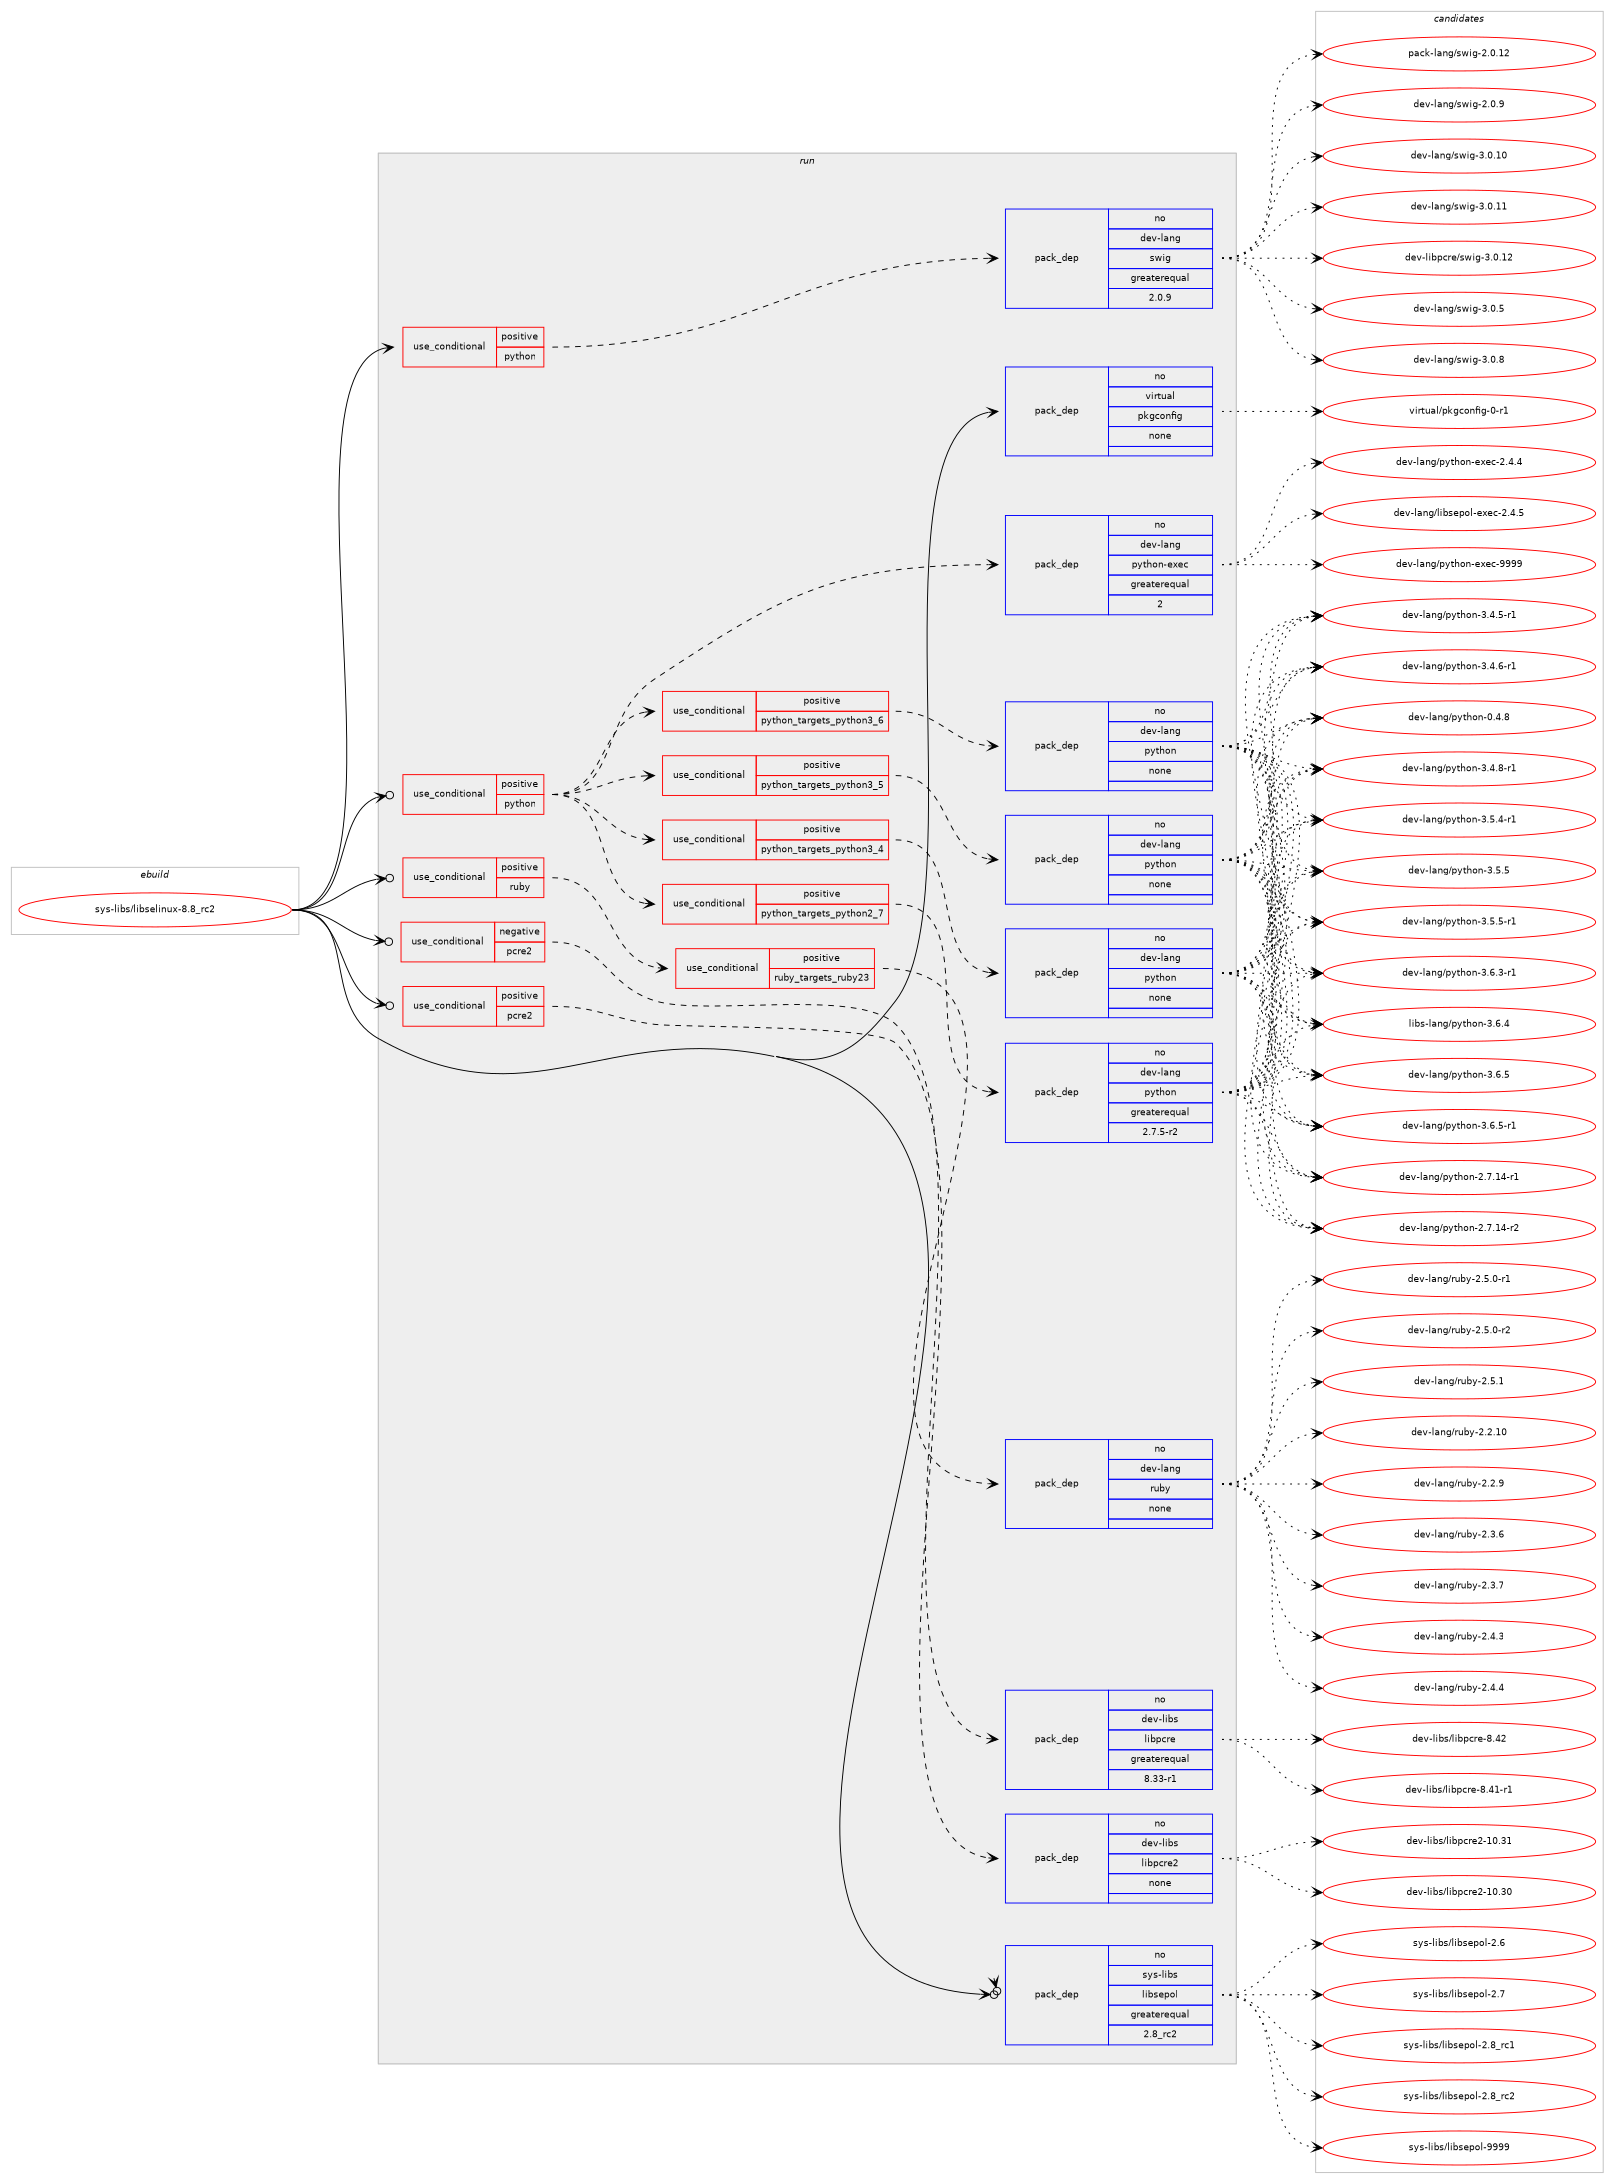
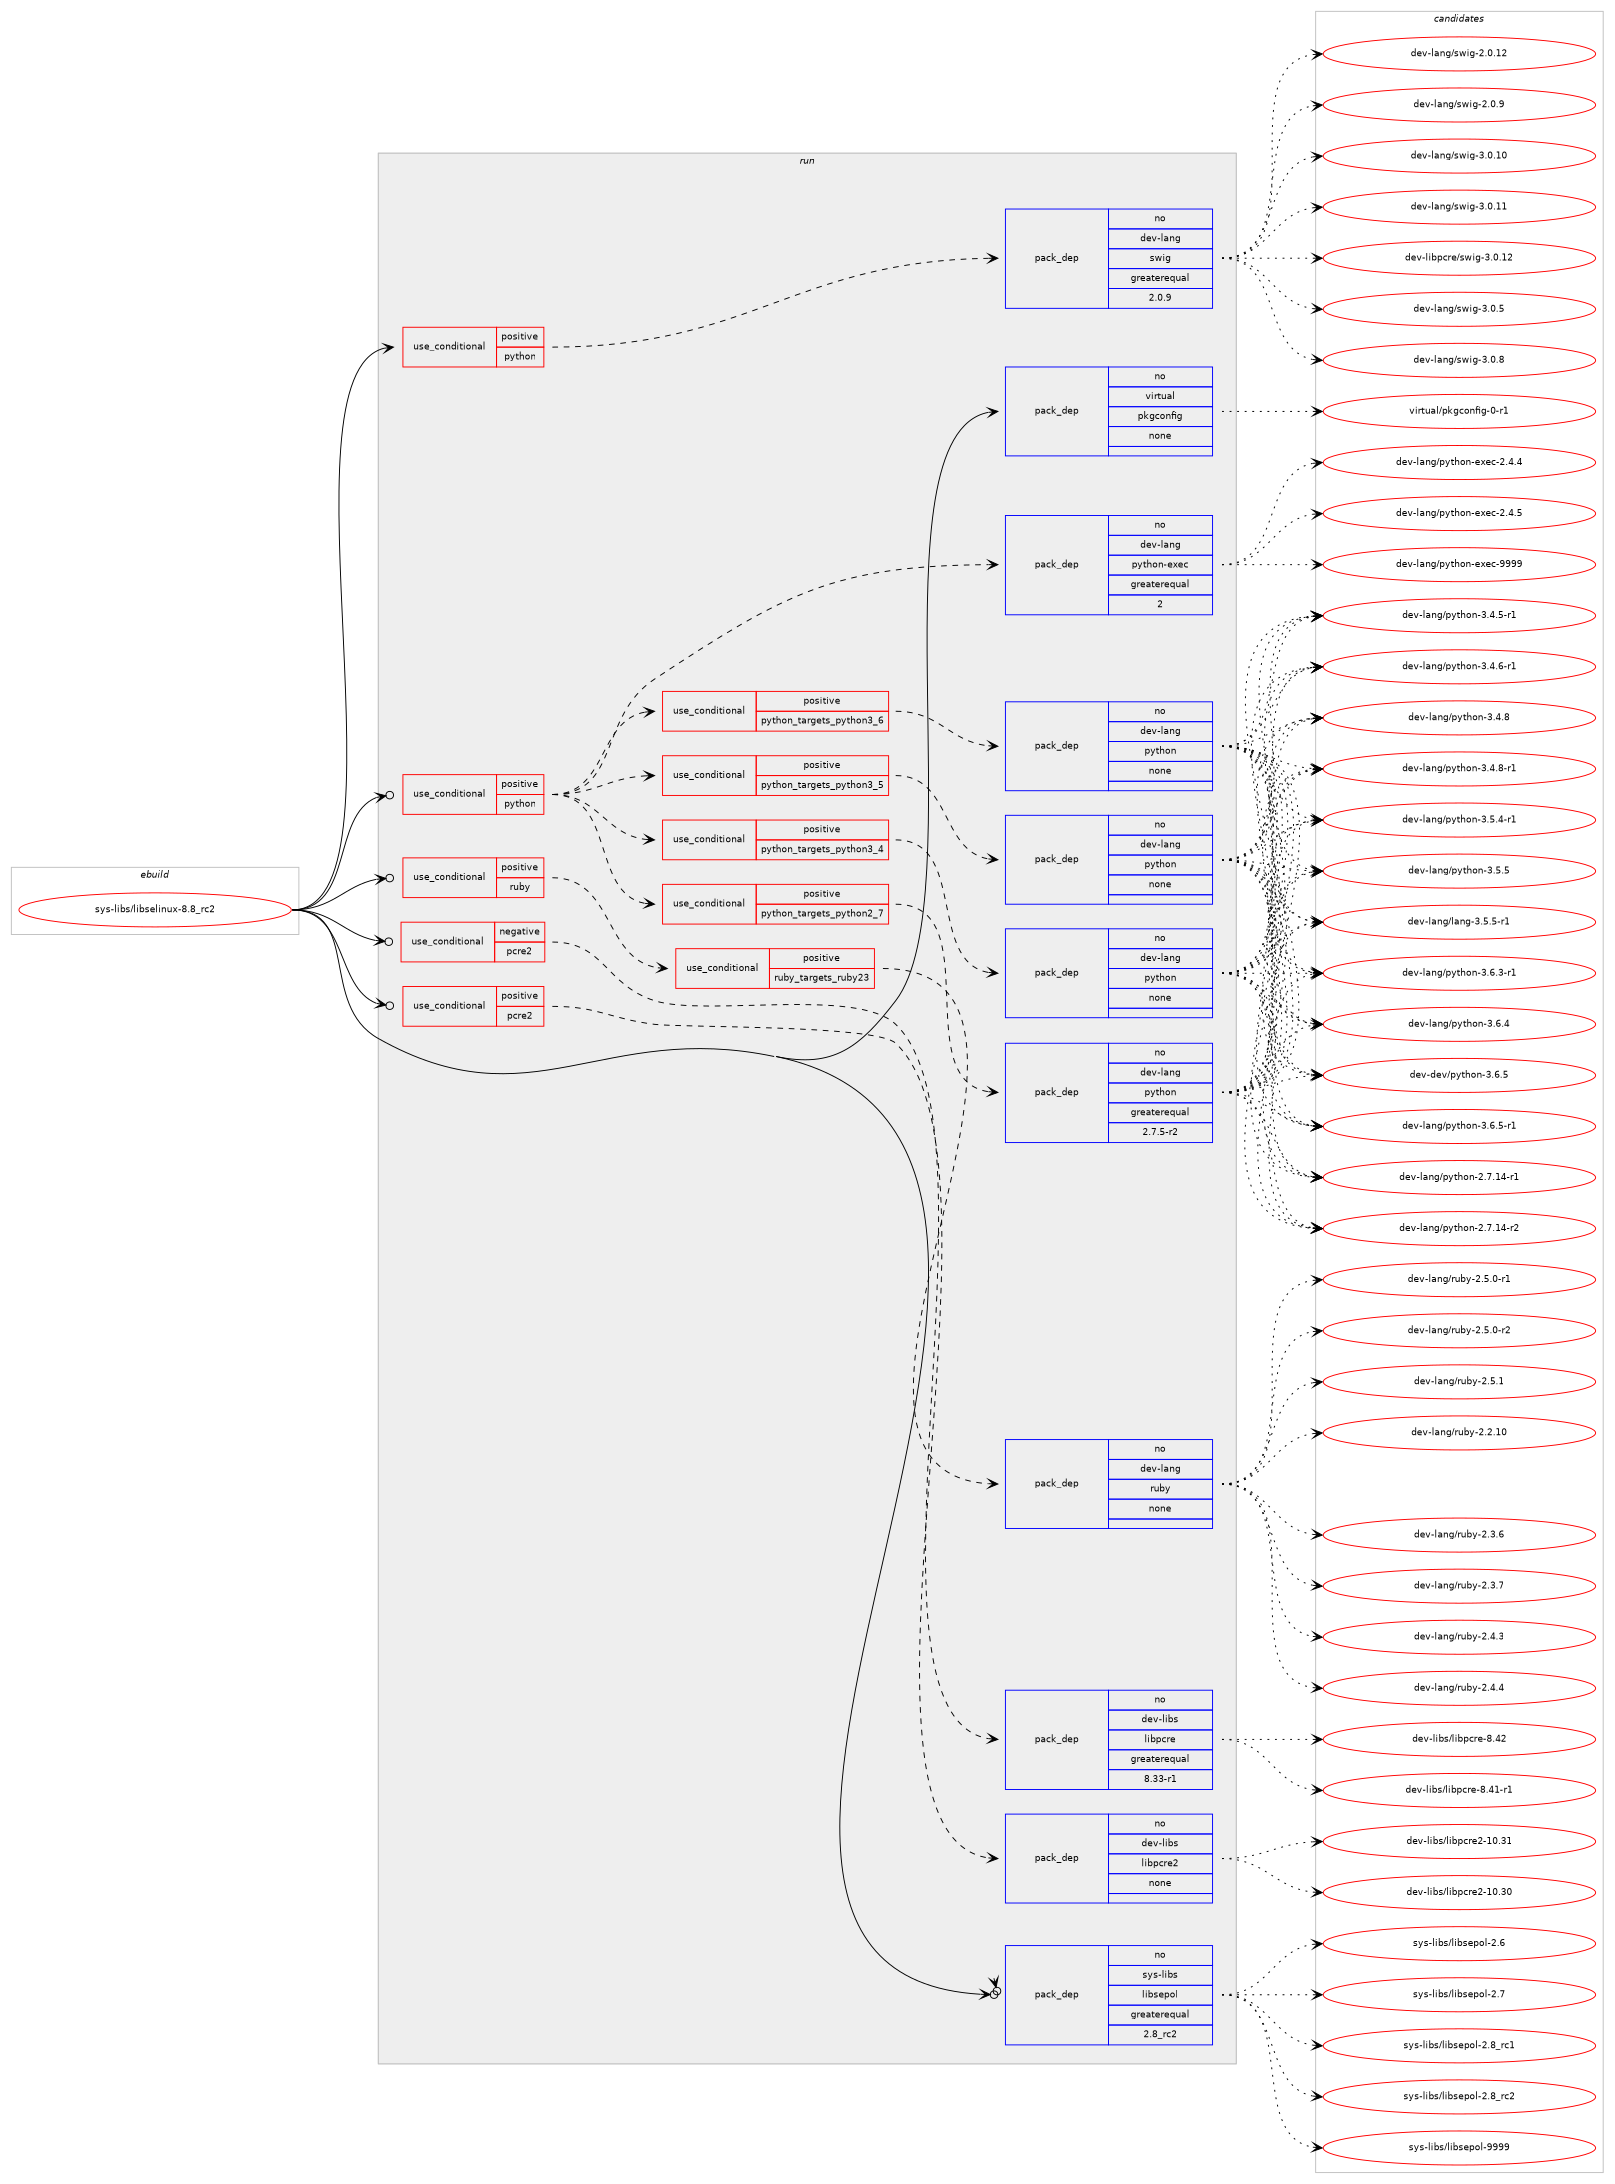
node "pack-lang/swig-2.0.12": label "pack-lang/swig-2.0.12" -> "dev-lang/swig-2.0.12"
node "dev-lang/libsepol-exec-2.4.5": label "dev-lang/libsepol-exec-2.4.5" -> "dev-lang/python-exec-2.4.5"
node "dev-lang/python-0.4.8": label "dev-lang/python-0.4.8" -> "dev-lang/python-3.4.8"
node "dev-lang/python-3.5.5-r1": label "dev-lang/python-3.5.5-r1" -> "dev-lang/lang-3.5.5-r1"
node "libs-lang/python-3.6.4": label "libs-lang/python-3.6.4" -> "dev-lang/python-3.6.4"
node "dev-lang/python-3.6.5": label "dev-lang/python-3.6.5" -> "dev-dev/python-3.6.5"
node "dev-lang/ruby-2.2.9": removed
